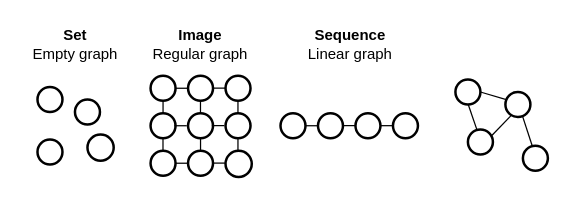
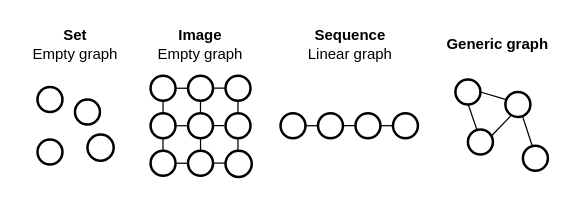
node "Image Regular graph": label "Image Regular graph" -> "Image Empty graph"
node "Generic graph": added
